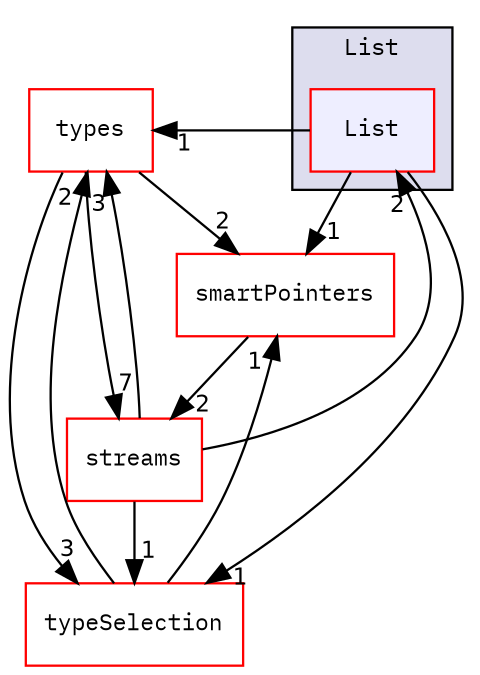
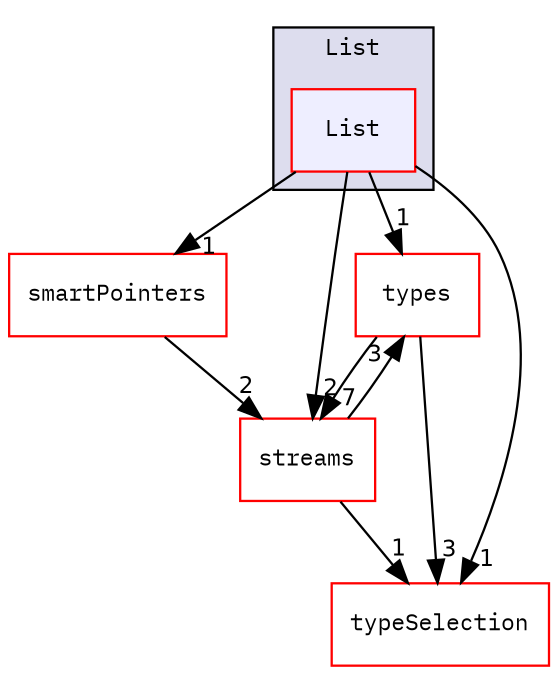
edge "types" -> "smartPointers": removed
edge "streams" -> "List": reversed
edge "typeSelection" -> "types": removed
edge "typeSelection" -> "smartPointers": removed
